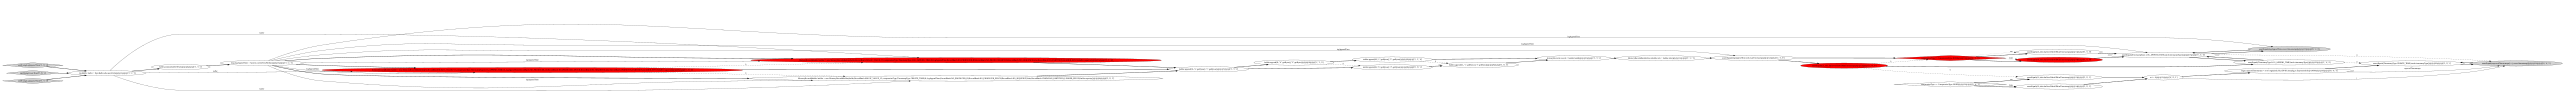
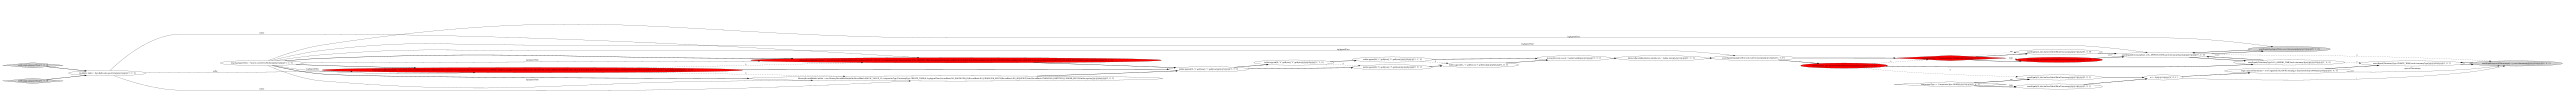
node "buffer.position(bufferOffset)@@@4@@@['1', '1', '1']": removed
node "buildUsingCreateTime['0', '0', '1']": removed
